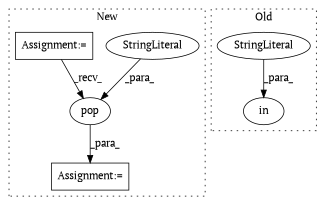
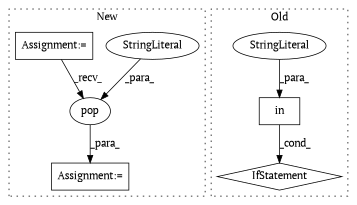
node "in": shape ellipse -> box
node "IfStatement": added
